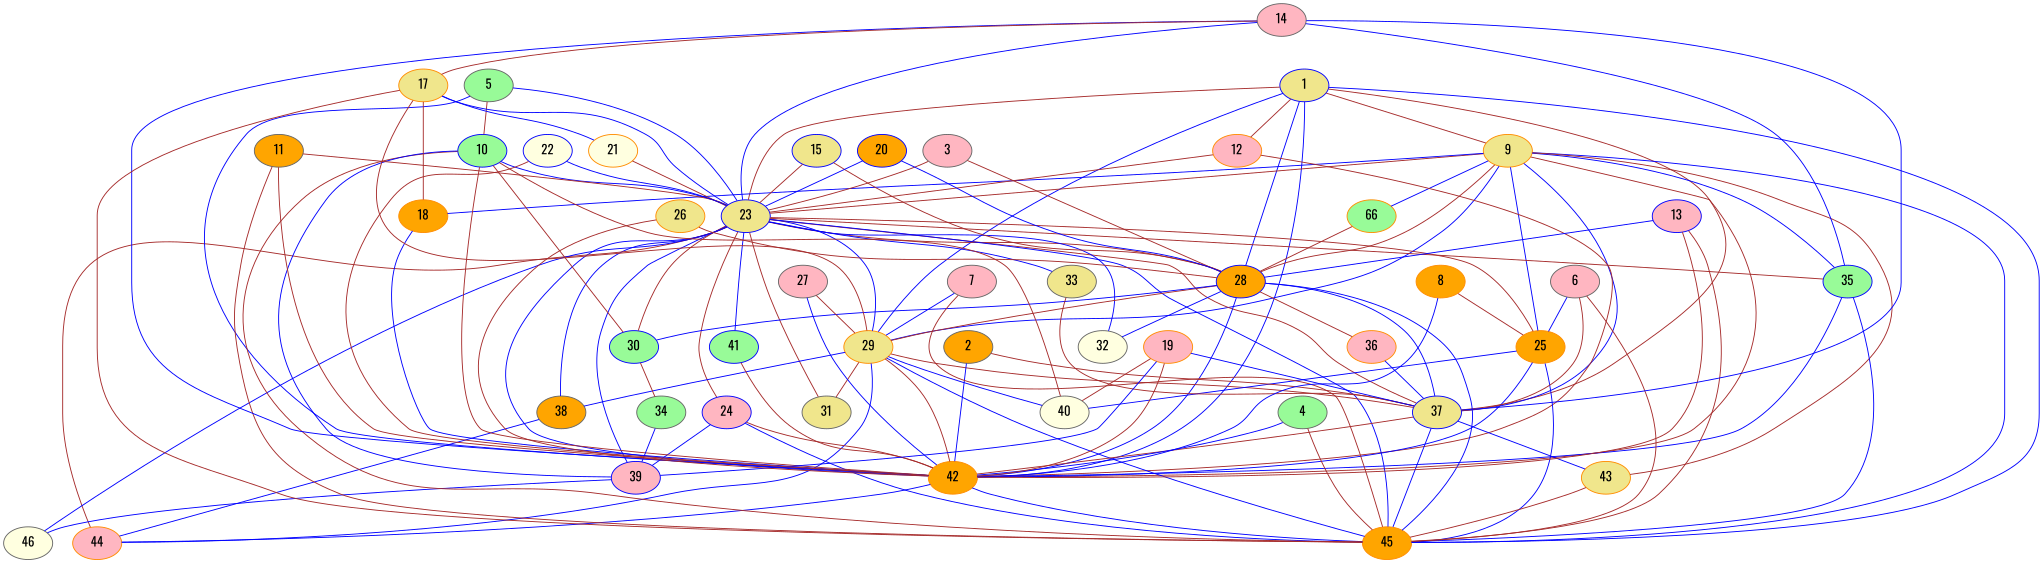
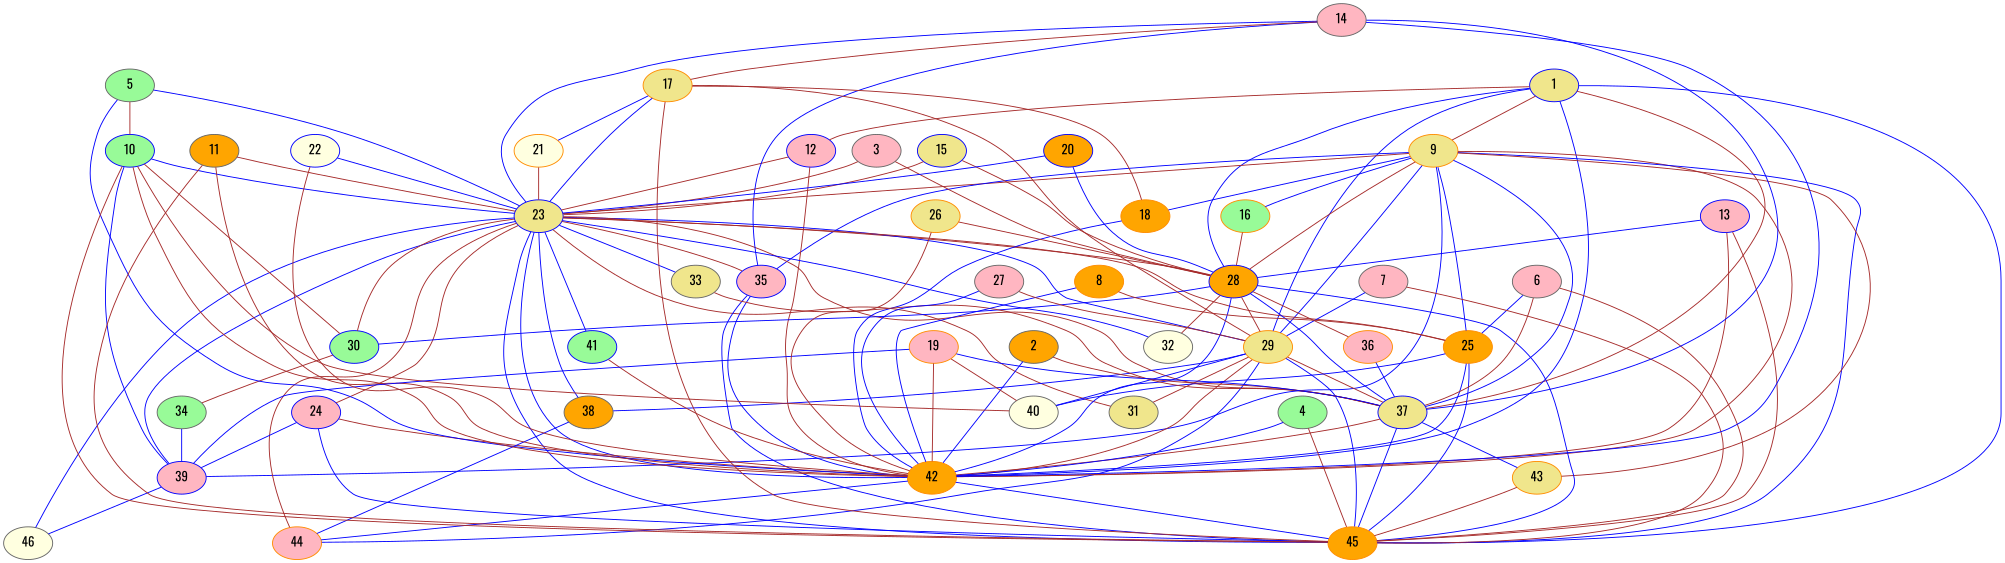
edge "1" -- "23": removed
node "12": color darkorange -> blue
node "66": label "66" -> "16"
node "35": fillcolor palegreen -> lightpink
edge "28" -- "32": color blue -> brown
edge "9" -- "39": added
